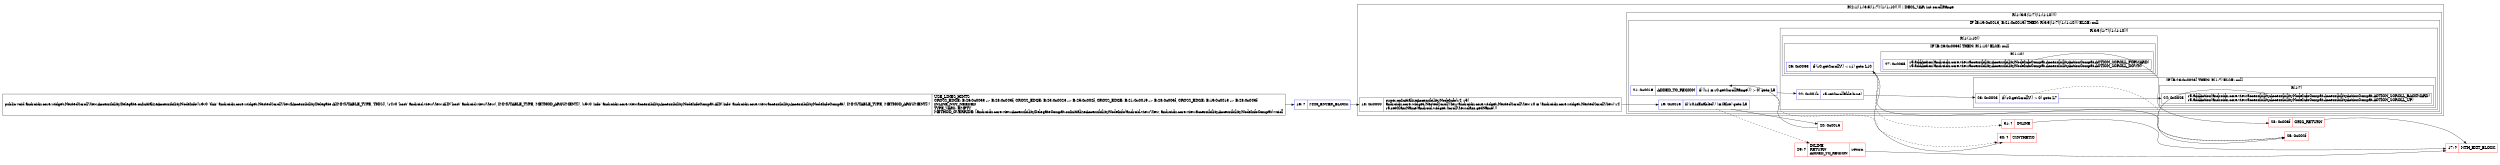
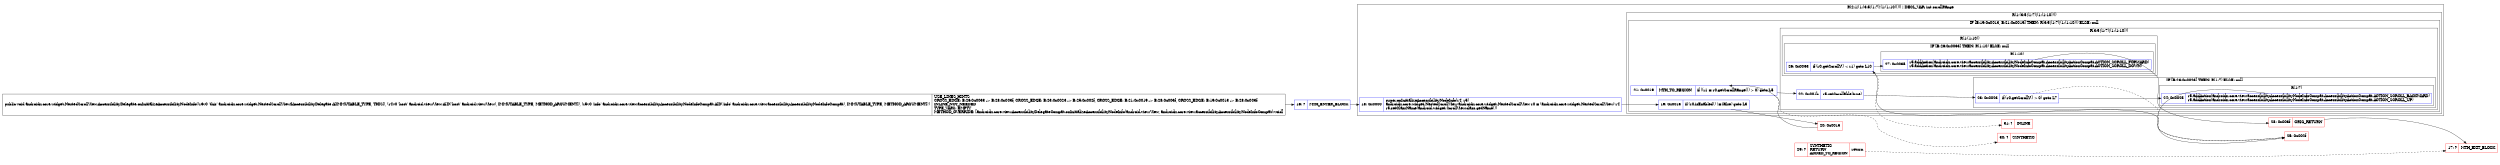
node "21: 0x0019": text "ADDED_TO_REGION" -> "MTH_TO_REGION"
edge "19: 0x0013" -> "29: ?": removed
node "29: ?": text "INLINE" -> "SYNTHETIC"
edge "26: 0x0033" -> "30: ?": now "26: 0x0033" -> "27: 0x0035"
edge "31: ?" -> "17: ?": removed
edge "29: ?" -> "17: ?": style solid -> dashed
